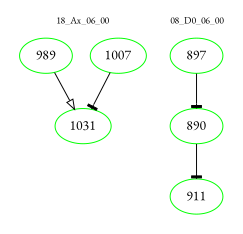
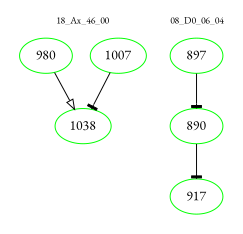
cluster "18_Ax_06_00": label "18_Ax_06_00" -> "18_Ax_46_00"
cluster "08_D0_06_00": label "08_D0_06_00" -> "08_D0_06_04"
node "989": label "989" -> "980"
node "1031": label "1031" -> "1038"
node "911": label "911" -> "917"
